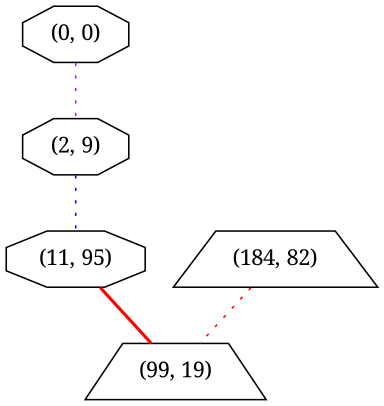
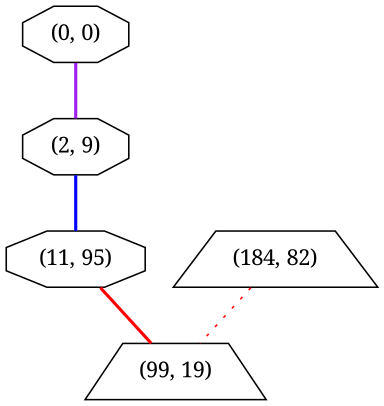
edge "(0, 0)" -- "(2, 9)": style dotted -> bold
edge "(2, 9)" -- "(11, 95)": style dotted -> bold
